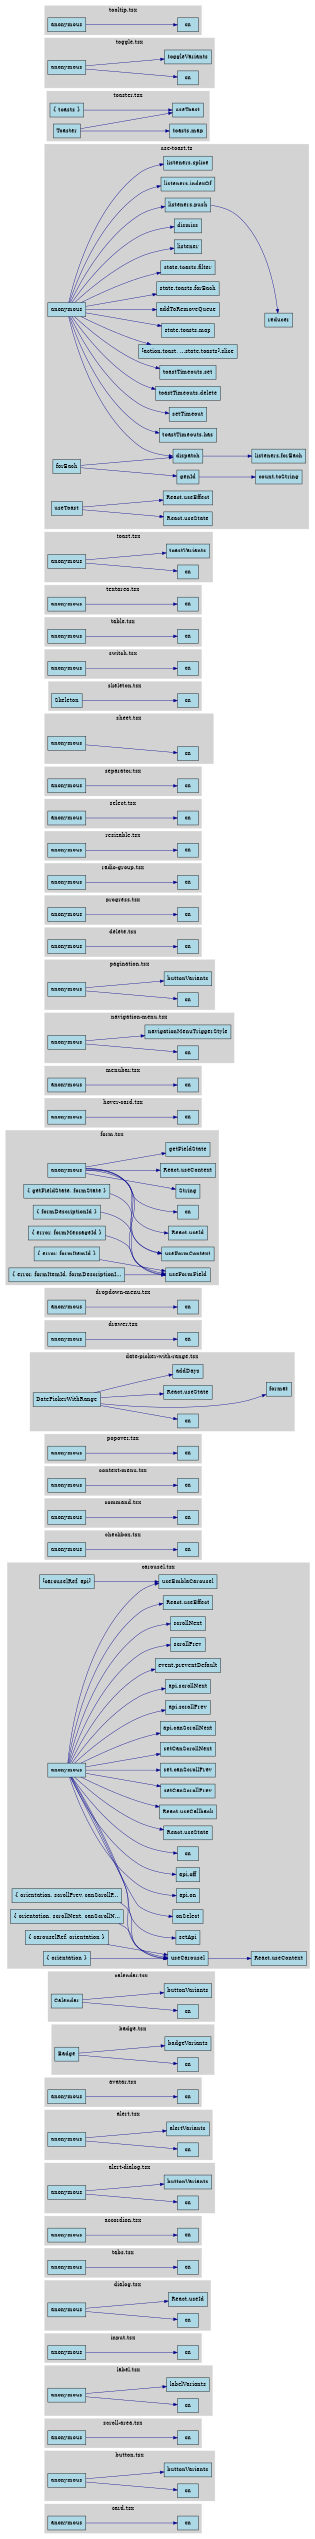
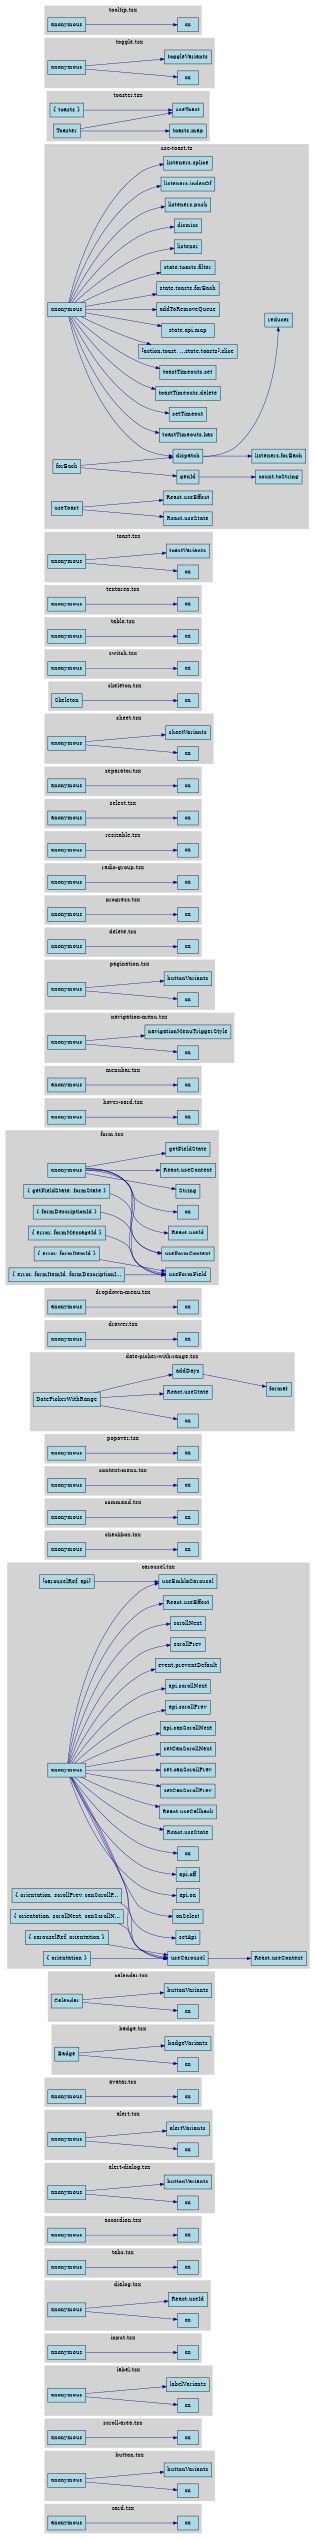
edge "listeners.push" -> "reducer": now "dispatch" -> "reducer"
node "state.toasts.map": label "state.toasts.map" -> "state.api.map"
node "sheetVariants": added
edge "DatePickerWithRange" -> "format": now "addDays" -> "format"
